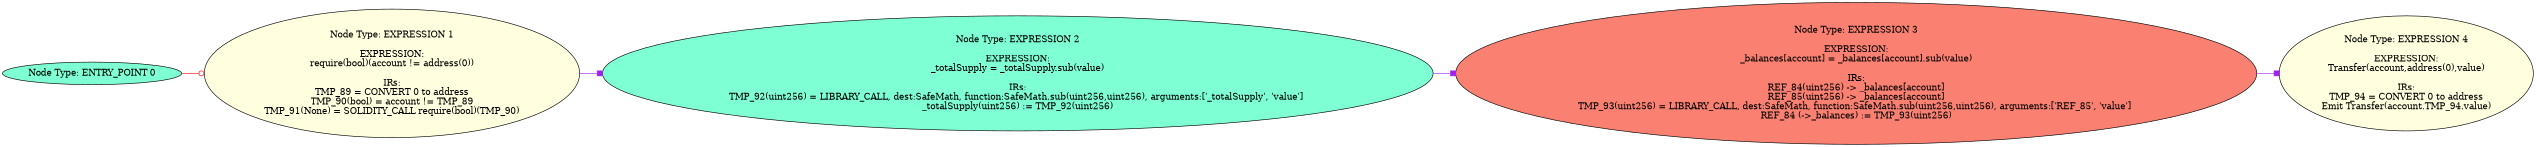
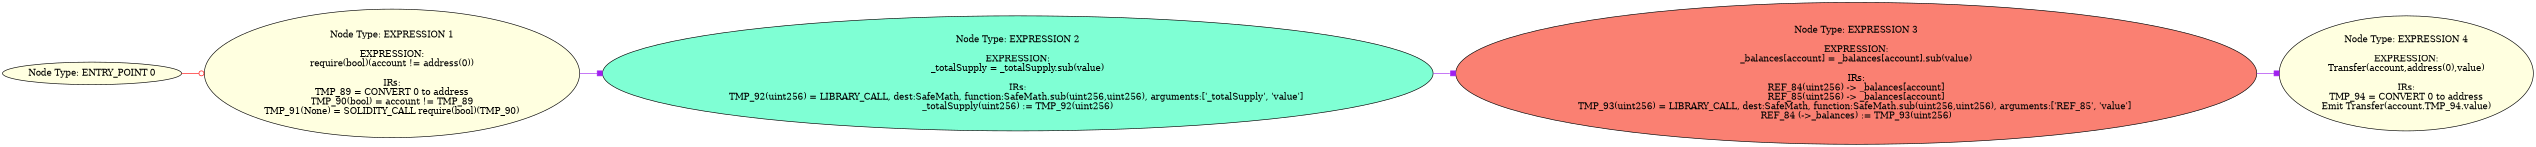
node "Node Type: ENTRY_POINT 0": fillcolor aquamarine -> lightyellow
